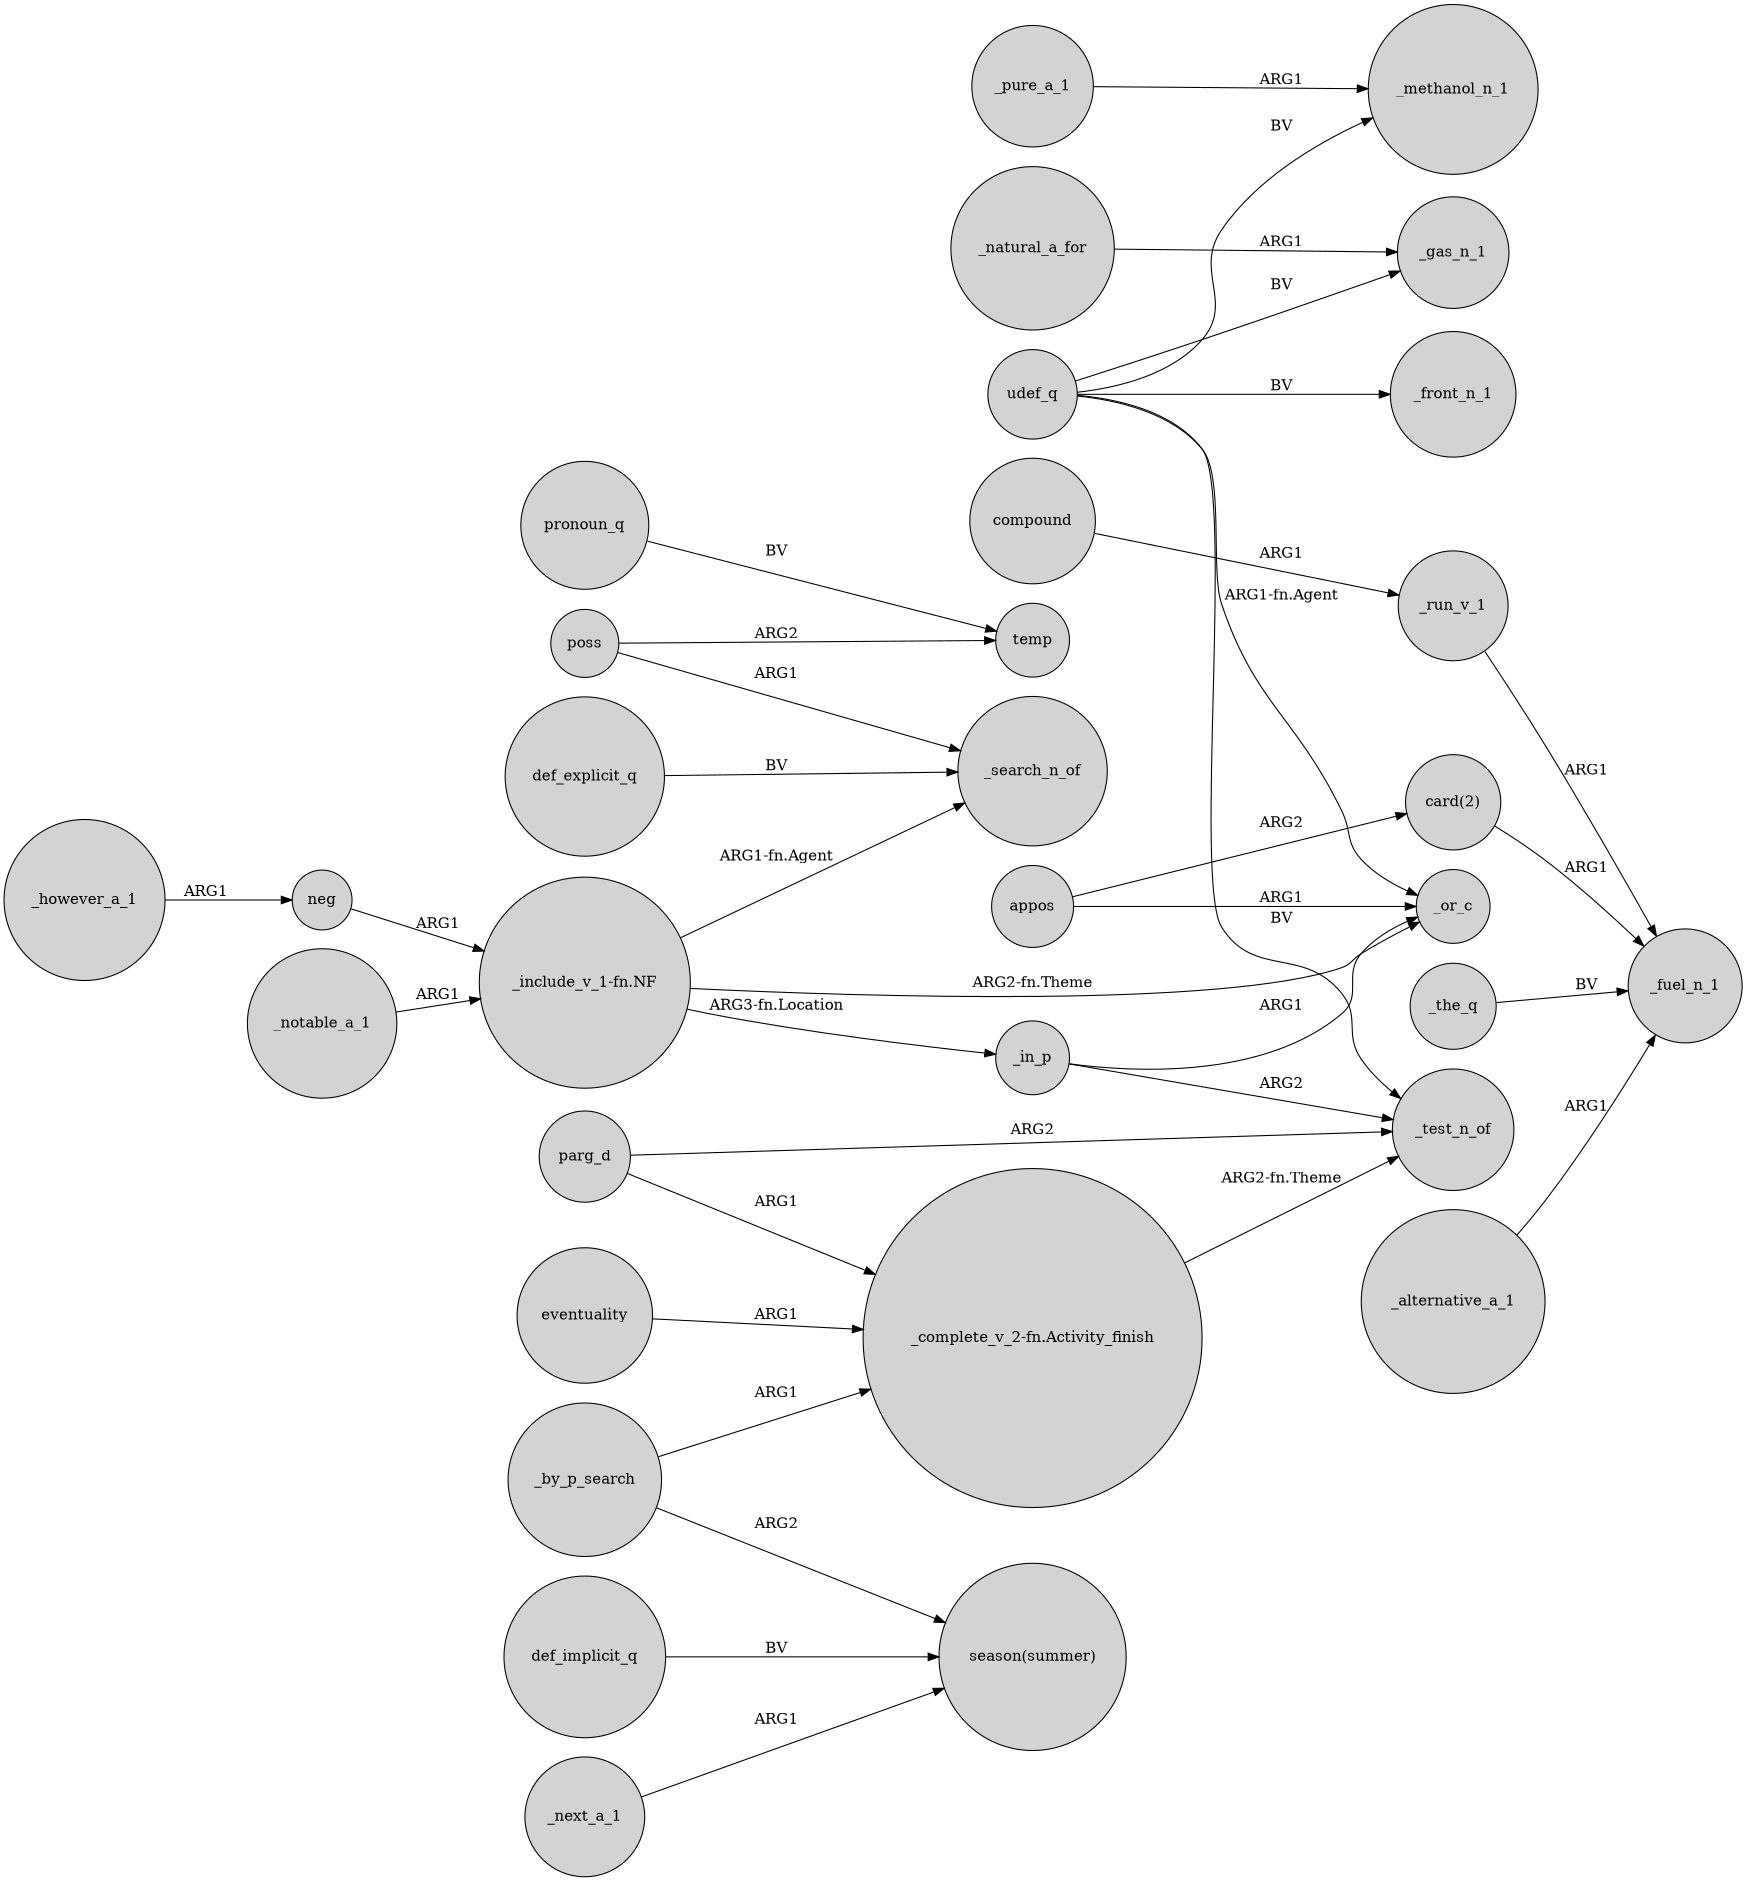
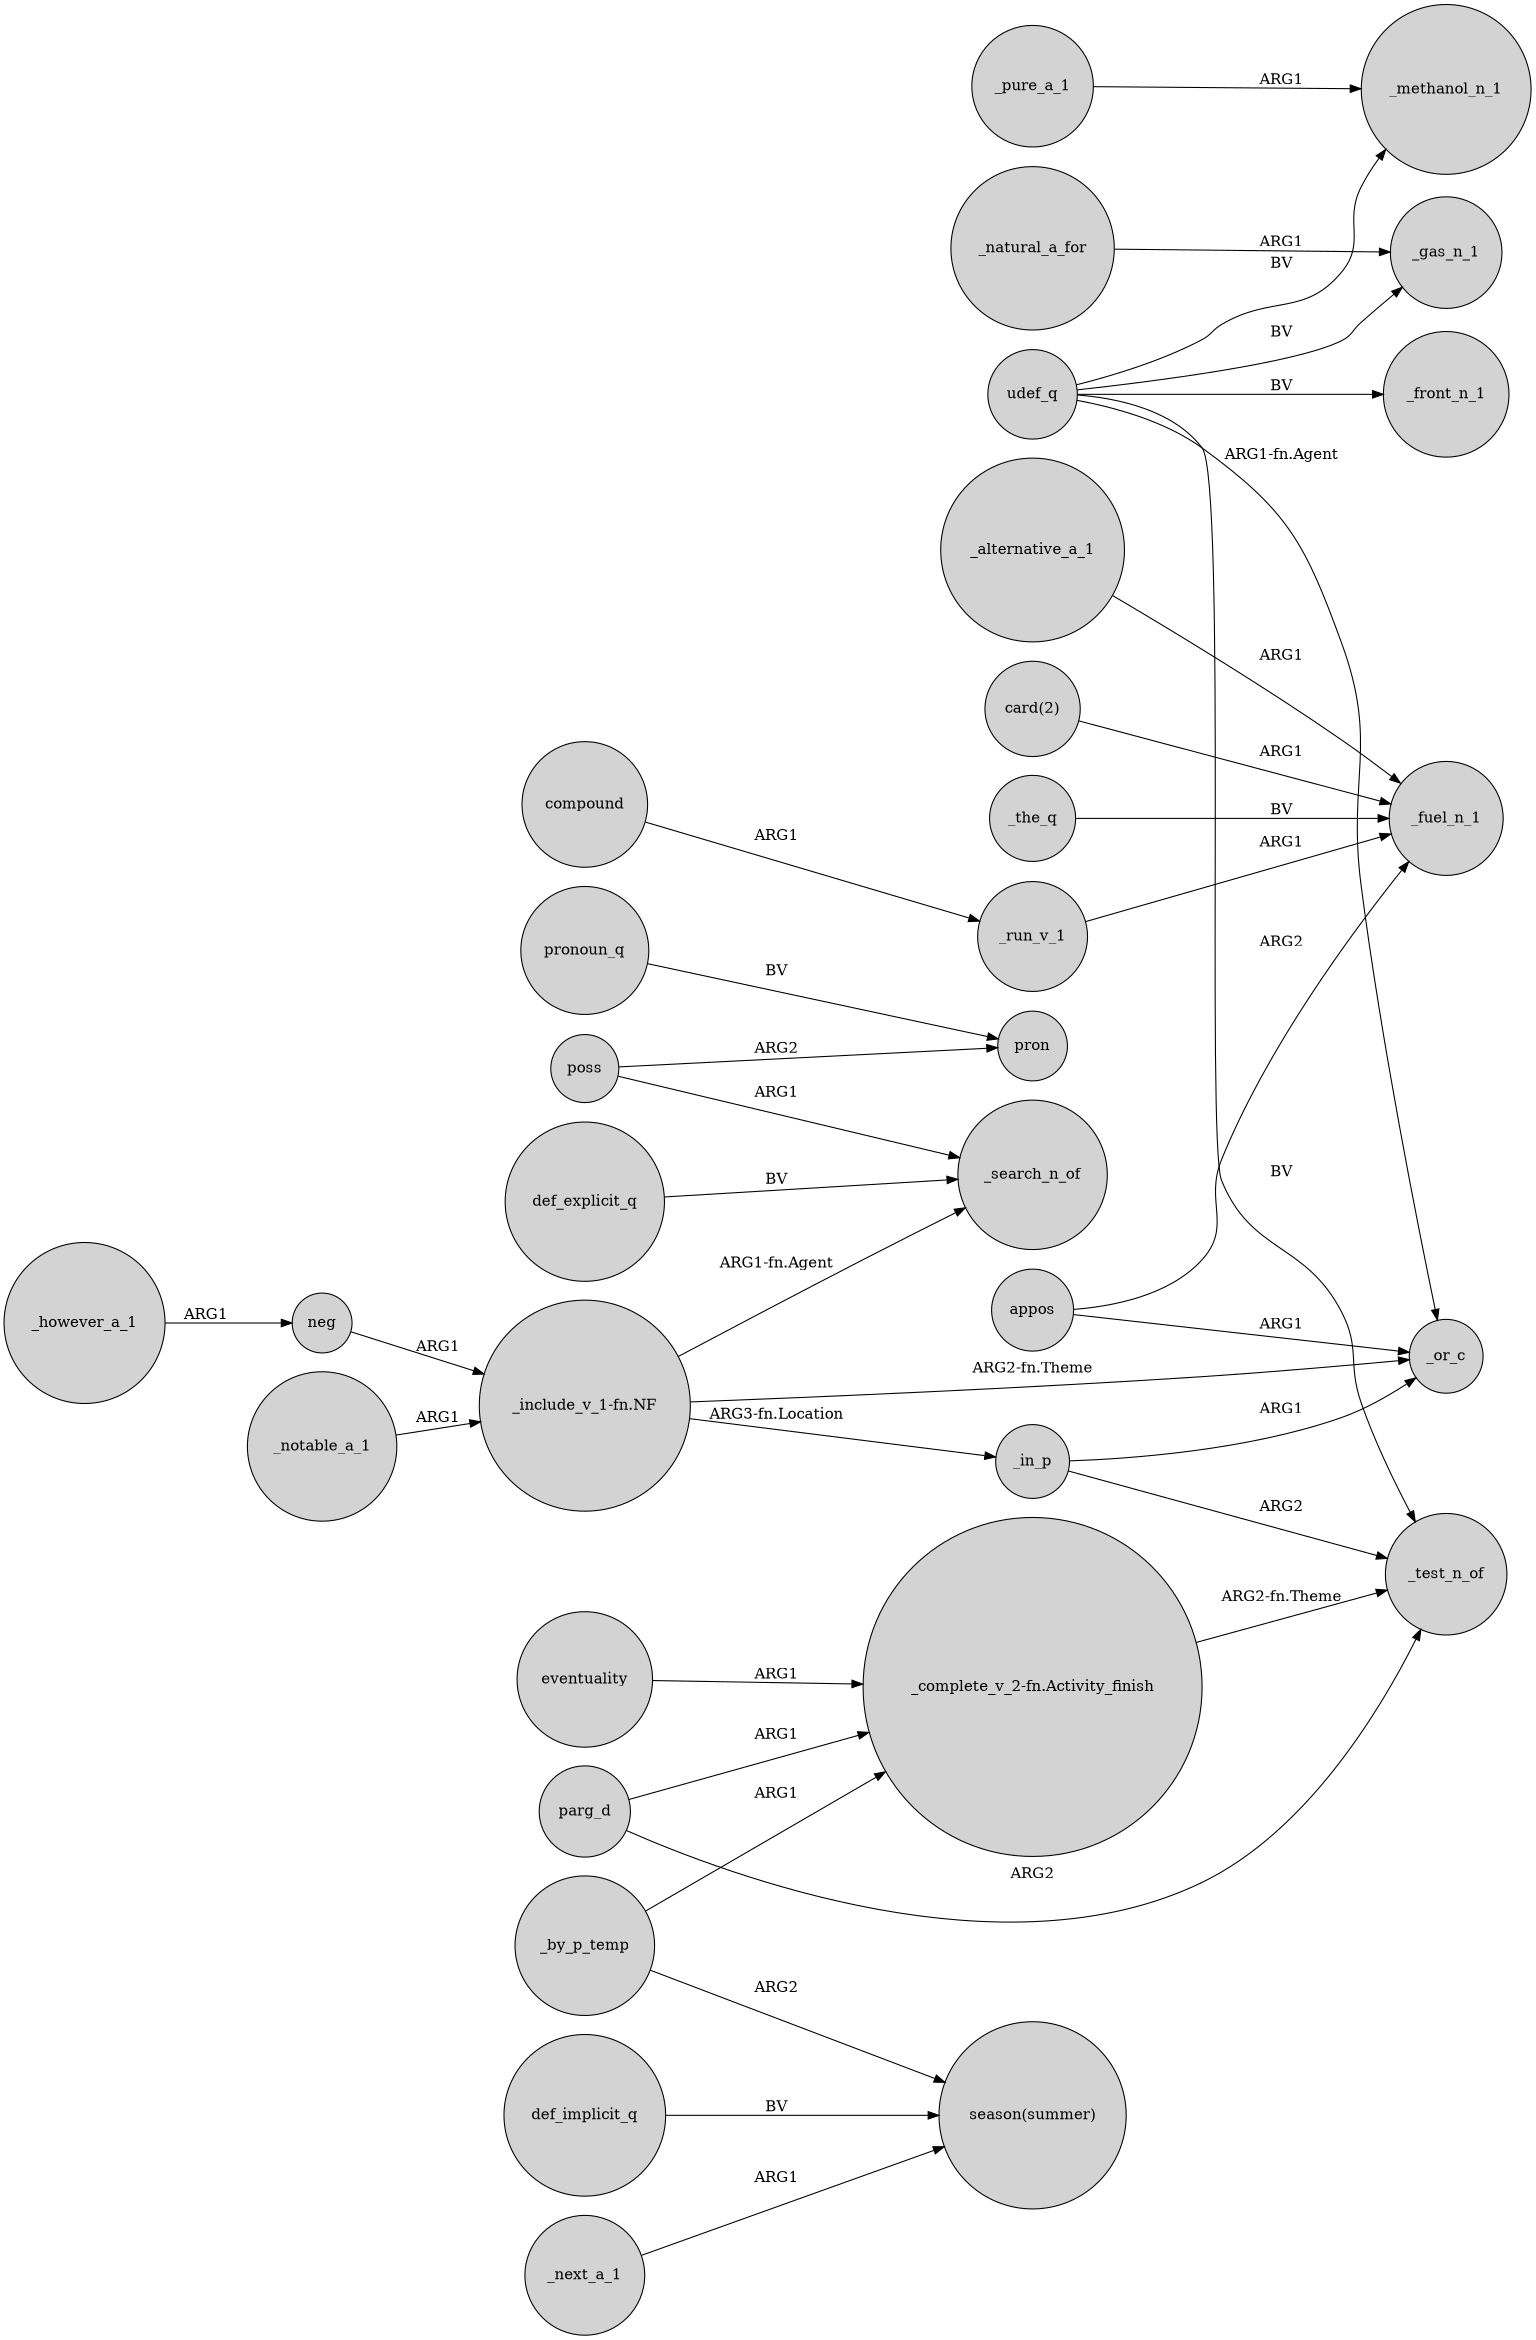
node "temp": label "temp" -> "pron"
edge "appos" -> "card(2)": now "appos" -> "_fuel_n_1"
node "_by_p_search": label "_by_p_search" -> "_by_p_temp"
